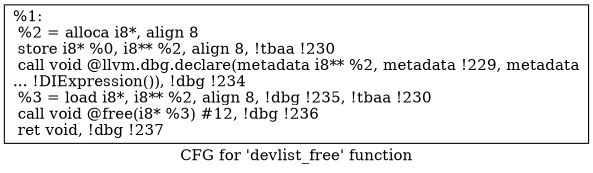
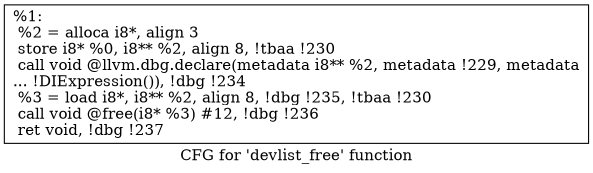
node "%1:": text "%2 = alloca i8*, align 8" -> "%2 = alloca i8*, align 3"
